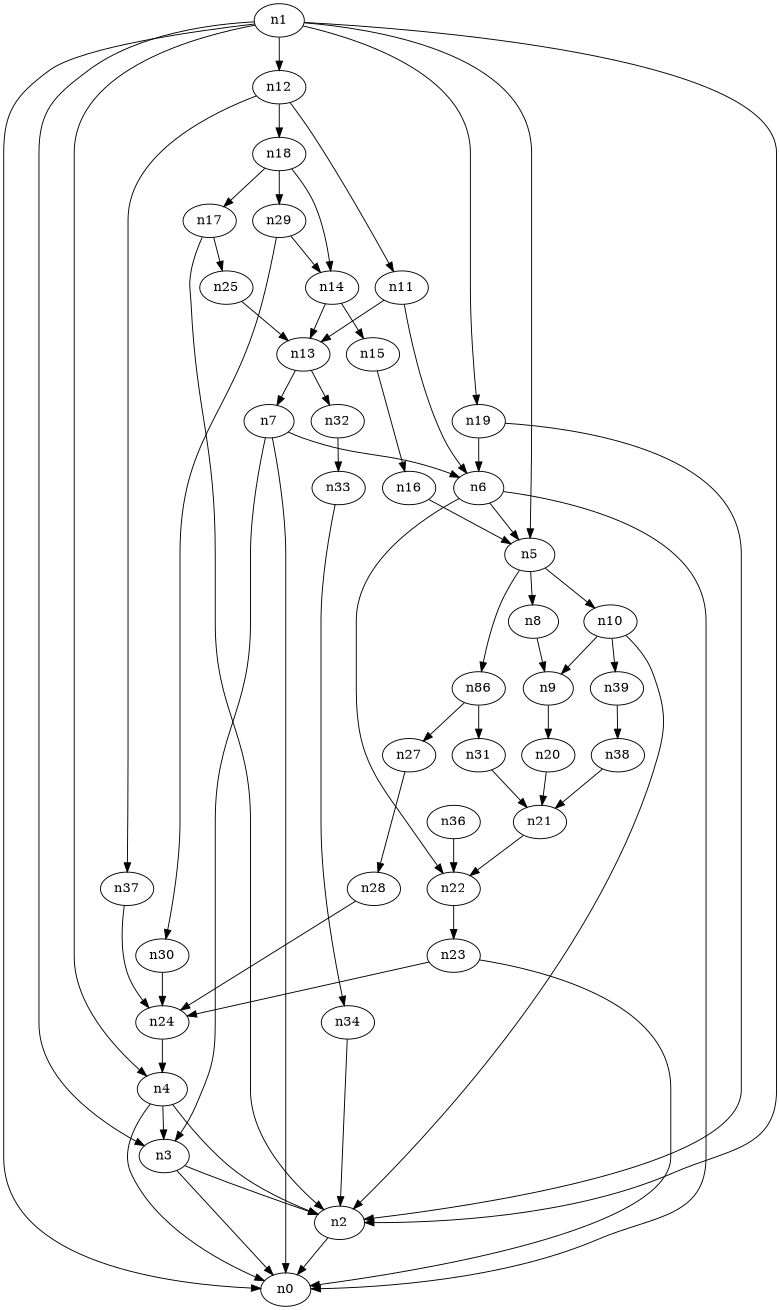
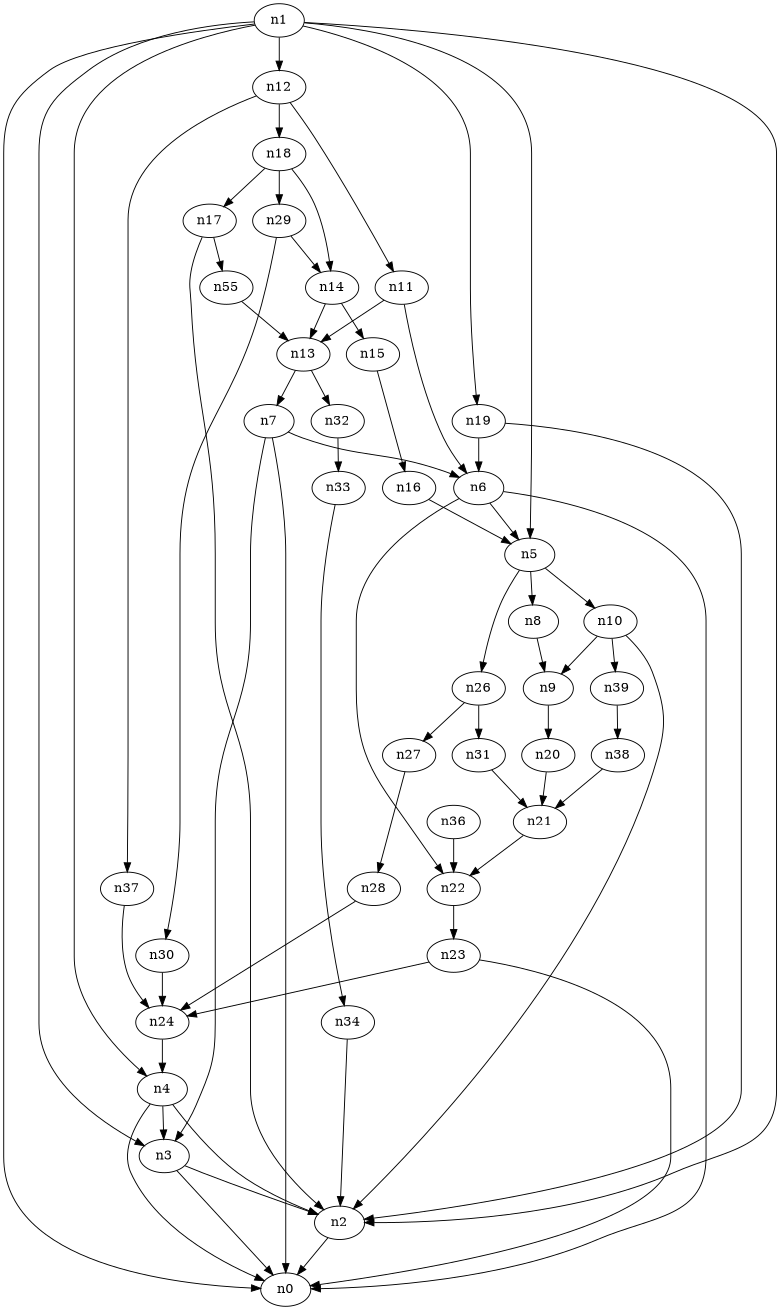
node "n25": label "n25" -> "n55"
node "n86": label "n86" -> "n26"
